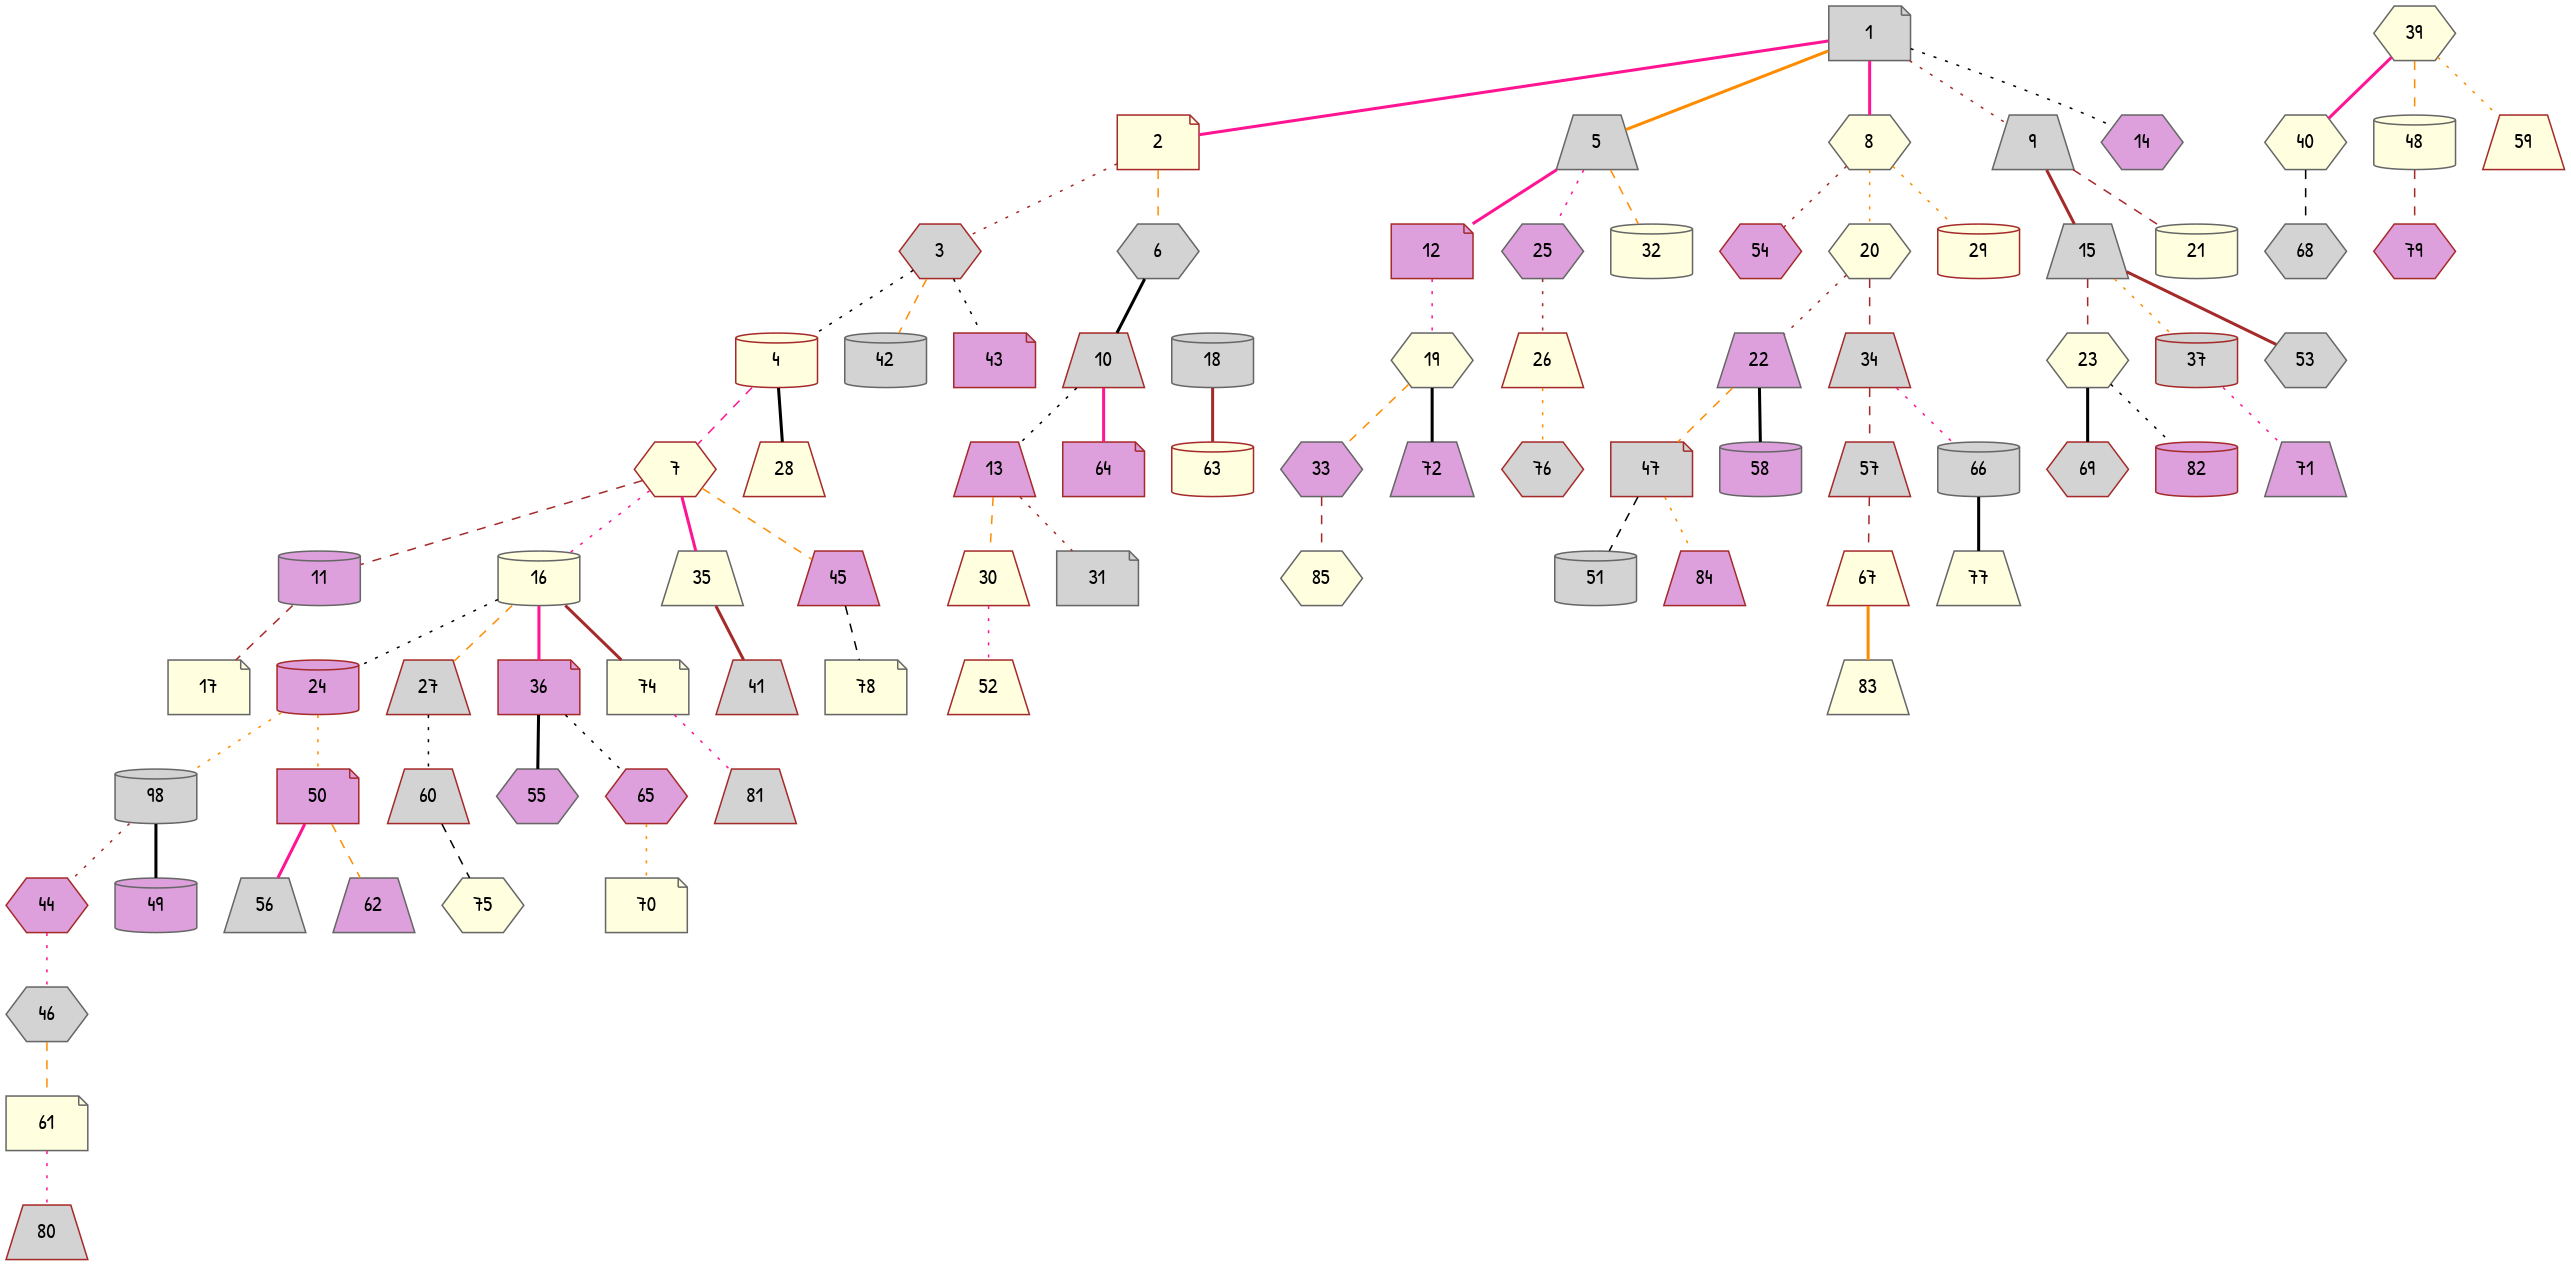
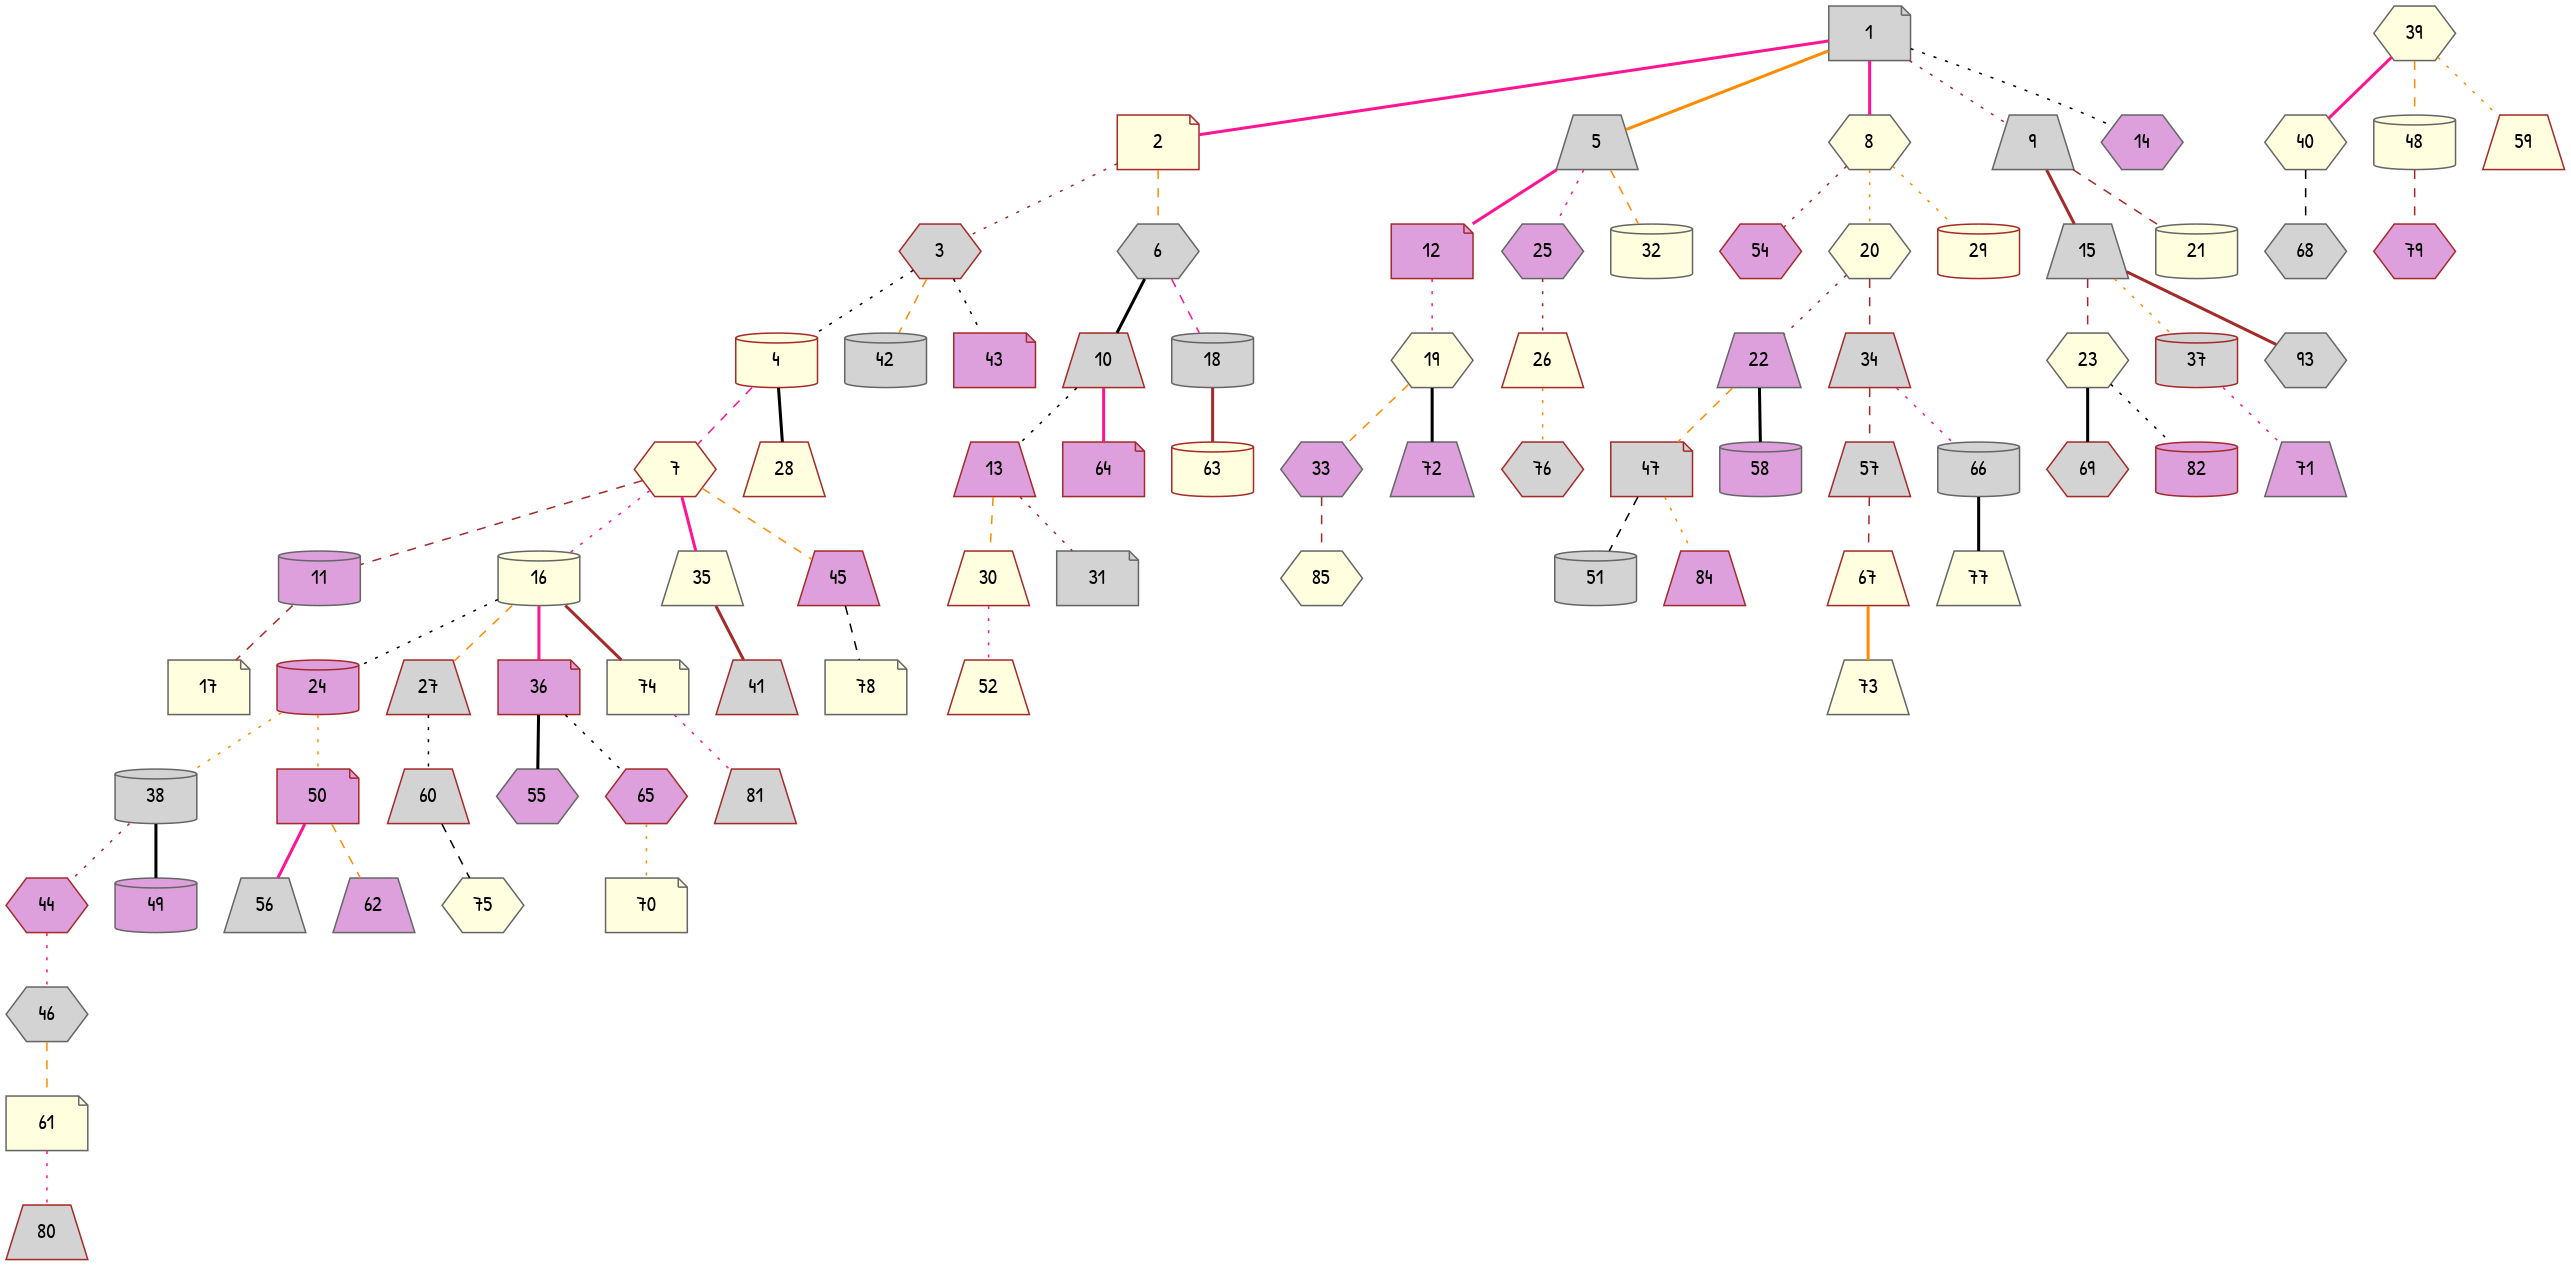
edge "6" -- "18": added
node "53": label "53" -> "93"
node "83": label "83" -> "73"
node "98": label "98" -> "38"
